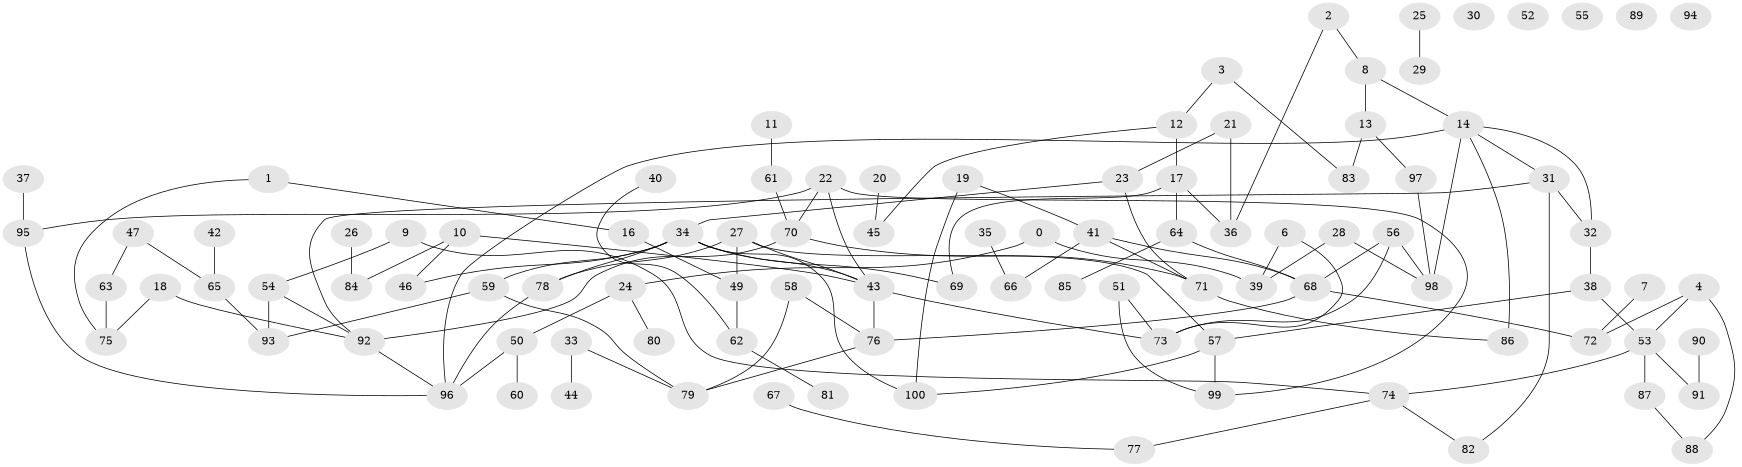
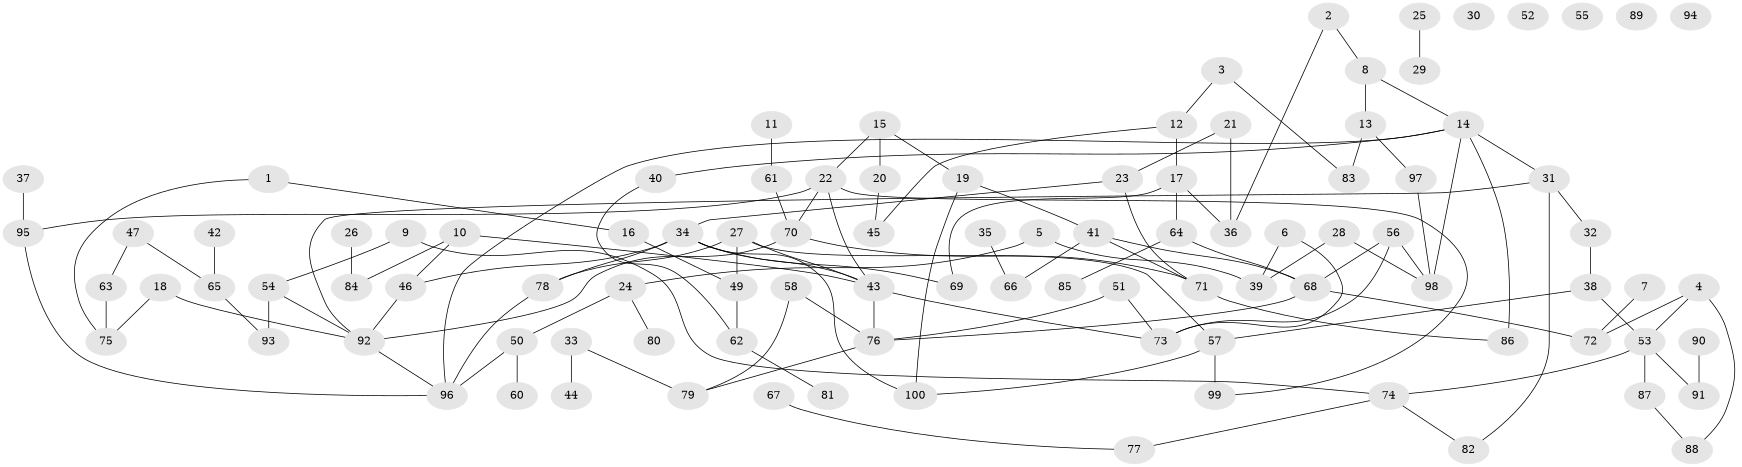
node "15": added
edge "14" -- "32": now "14" -- "40"
node "0": label "0" -> "5"
node "59": removed
edge "46" -- "92": added
edge "51" -- "99": now "51" -- "76"
